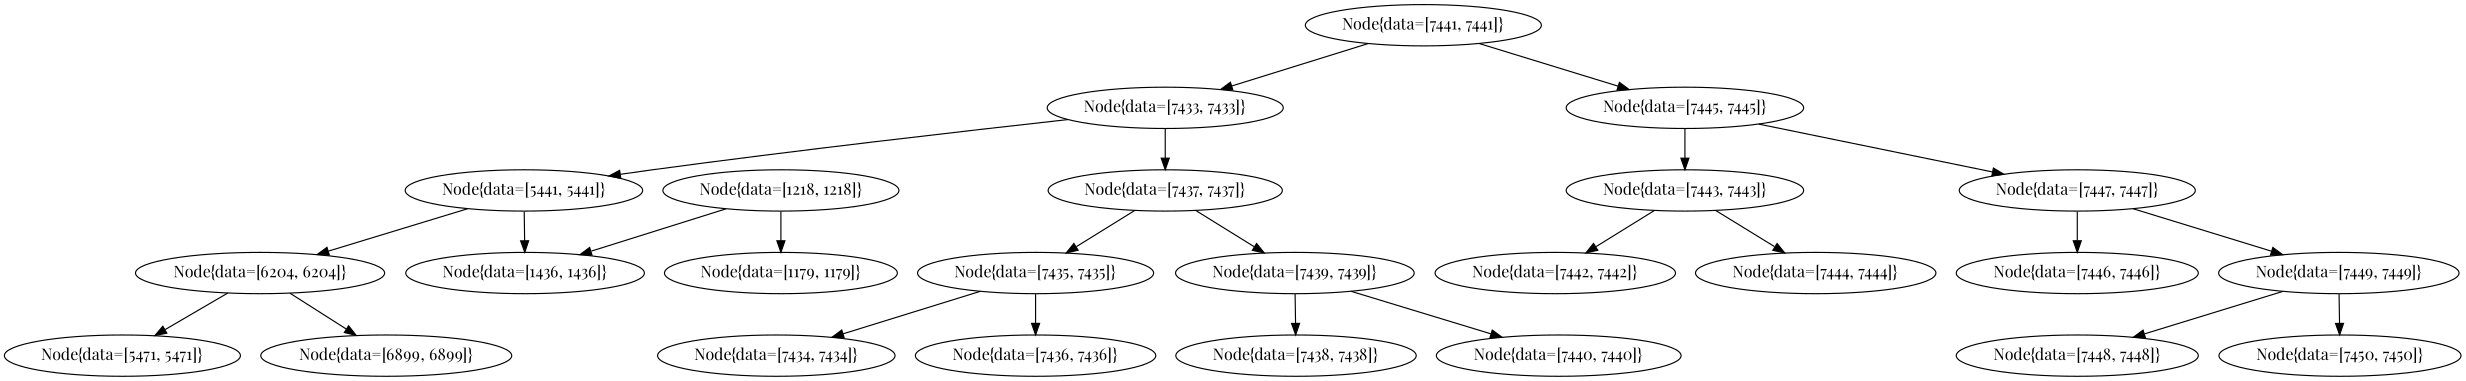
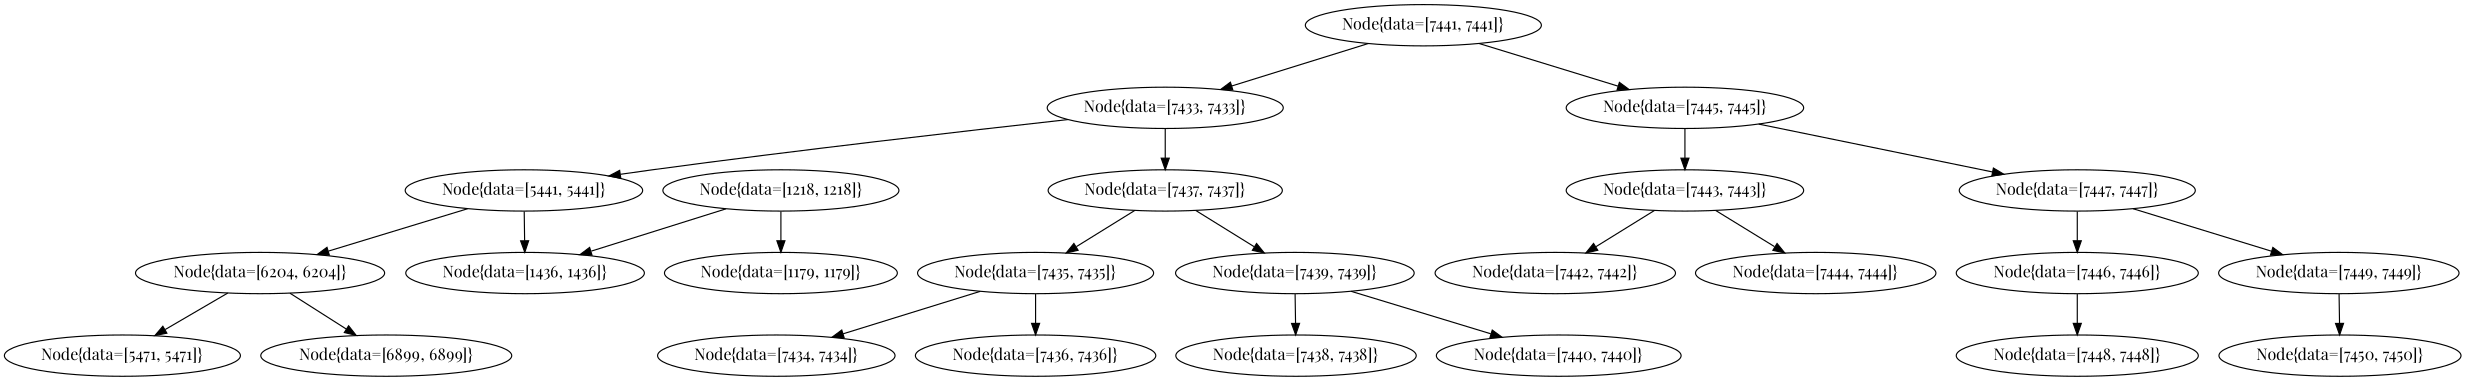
edge "Node{data=[7449, 7449]}" -> "Node{data=[7448, 7448]}": now "Node{data=[7446, 7446]}" -> "Node{data=[7448, 7448]}"
